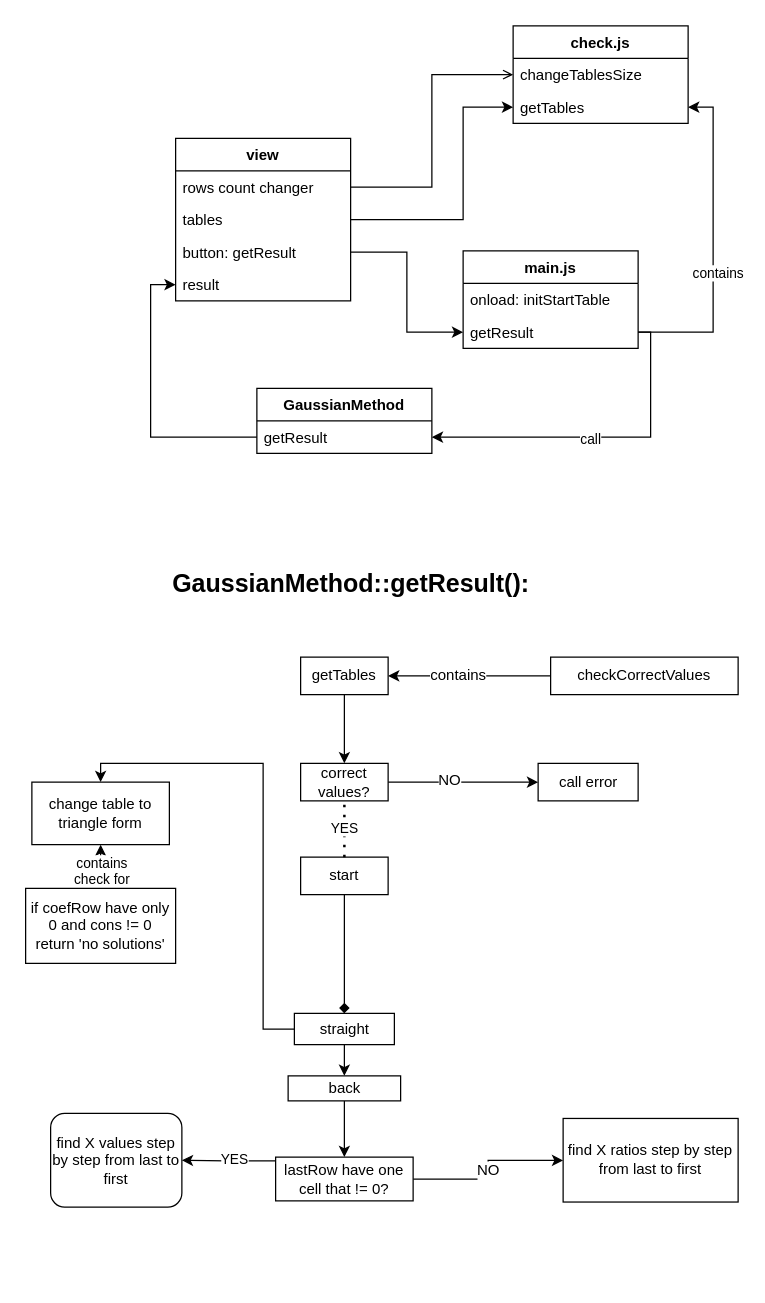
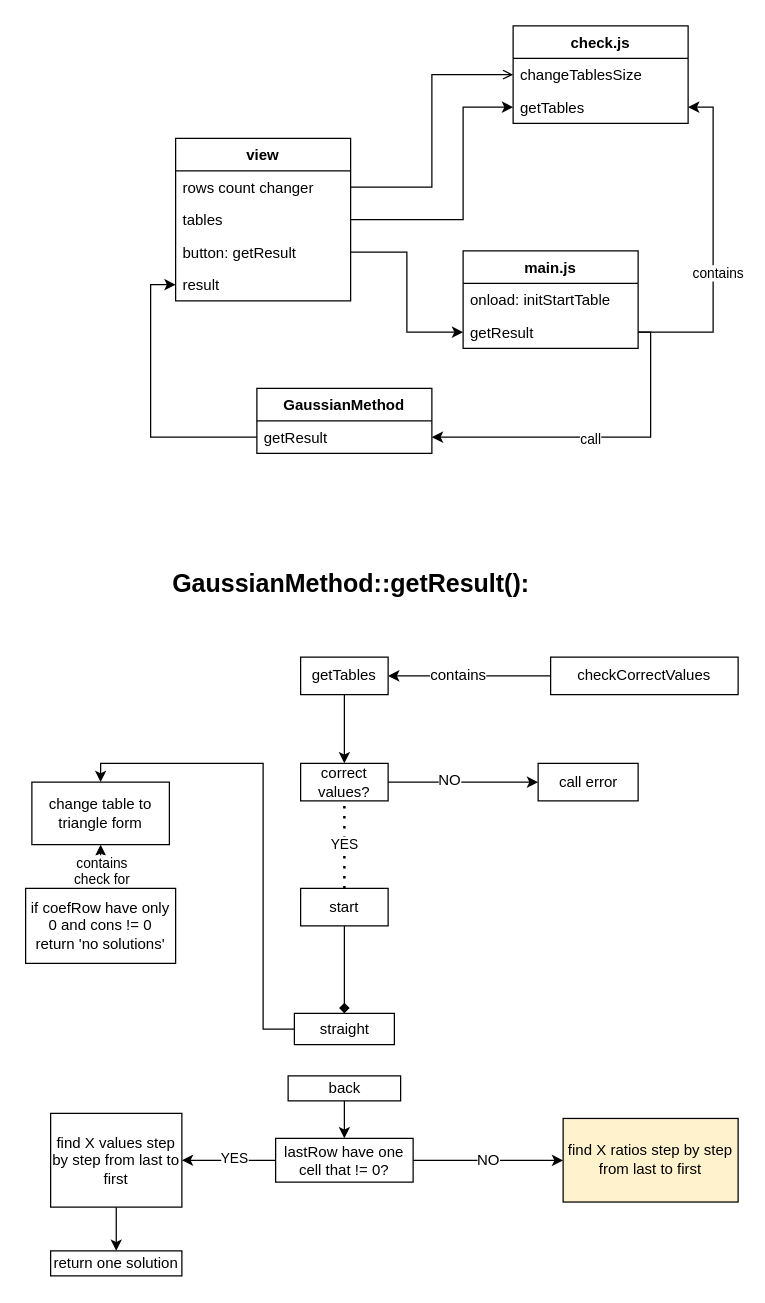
node "start": moved (344, 876) -> (344, 907)
edge "straight" -> "back": removed
node "find X values step by step from last to first": shape rounded rectangle -> rectangle
node "find X ratios step by step from last to first": fillcolor #ffffff -> #fff2cc
node "lastRow have one cell that != 0?": moved (344, 1179) -> (344, 1160)
edge "find X values step by step from last to first" -> "return one solution": added
node "return one solution": added
